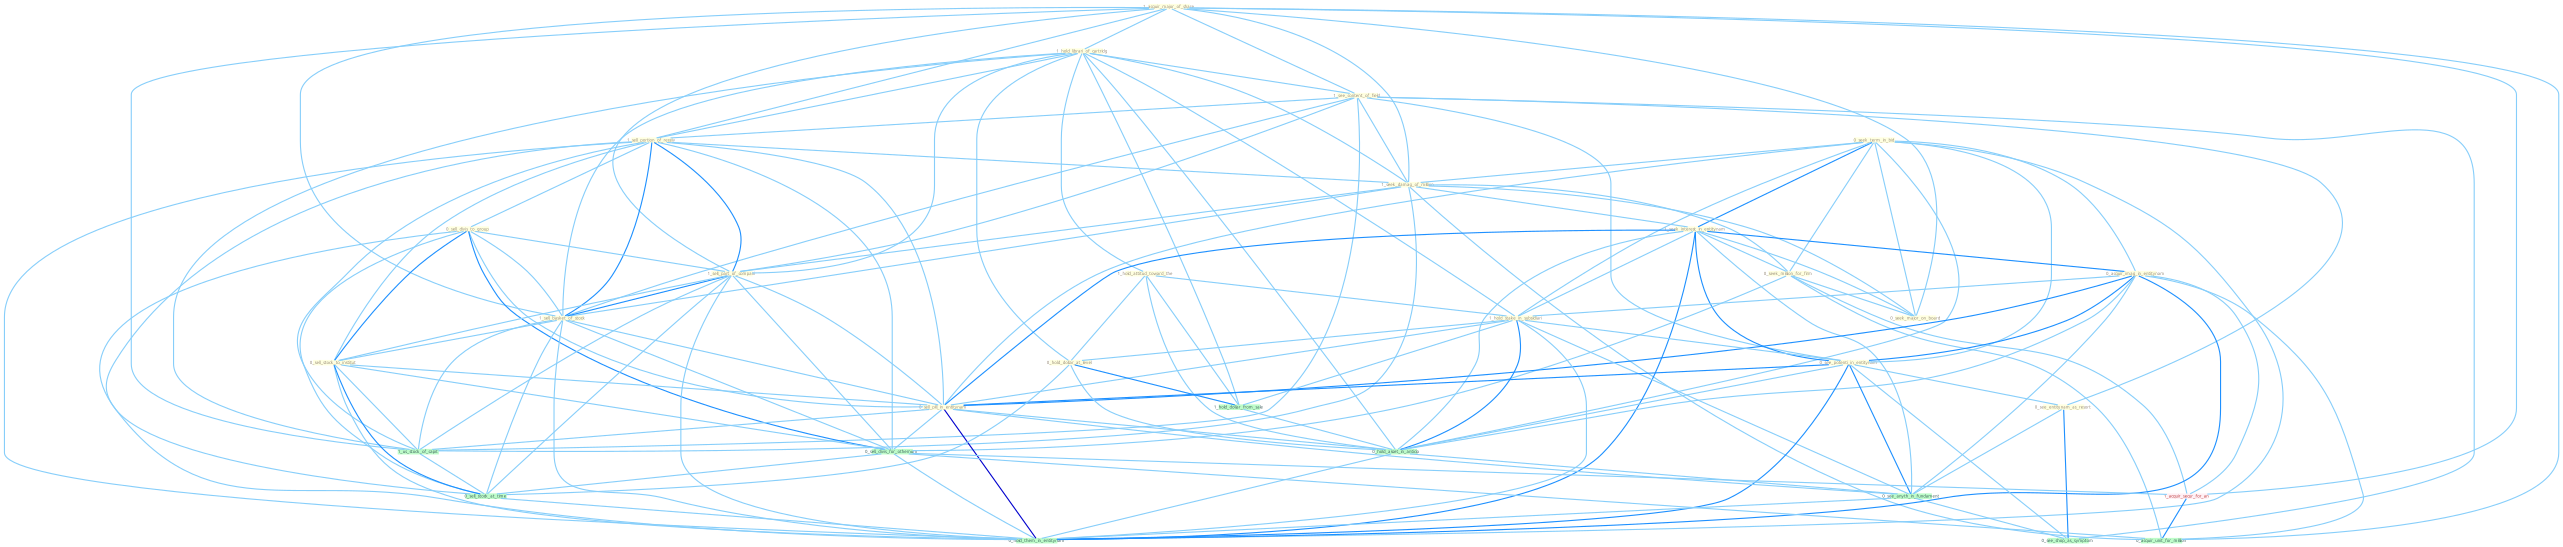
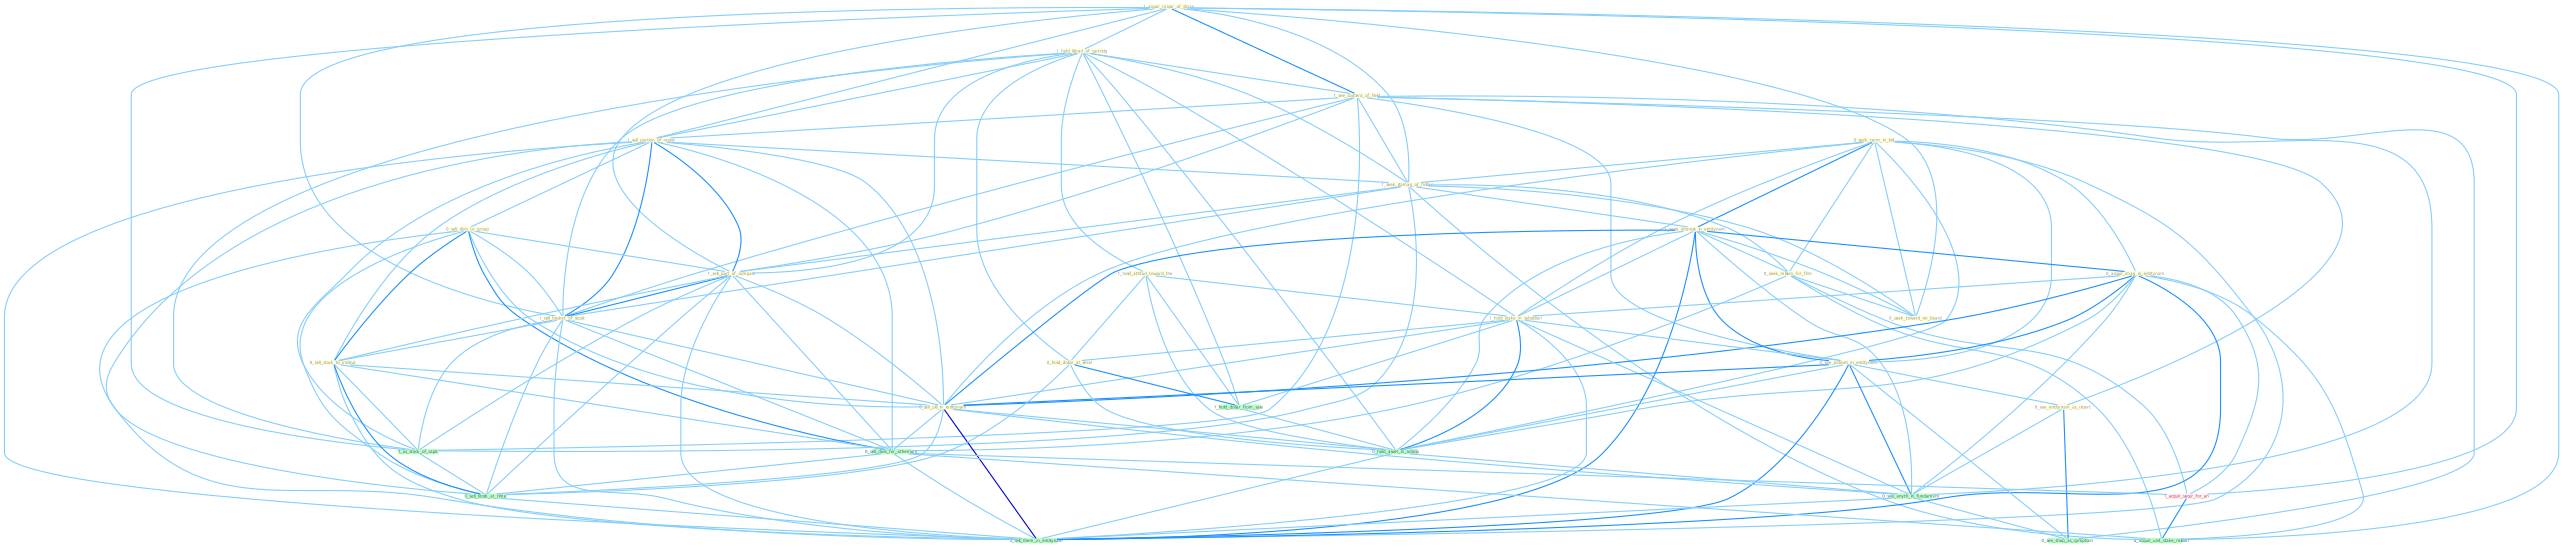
edge "1_acquir_major_of_share" -- "1_see_content_of_field": color #87cefa -> #1e90ff
edge "1_see_content_of_field" -- "0_see_anyth_in_fundament": added
node "0_seek_major_on_board": label "0_seek_major_on_board" -> "0_seek_toward_on_board"
edge "0_sell_pill_in_entitynam" -- "1_us_stock_of_capit": now "0_sell_pill_in_entitynam" -- "0_sell_stock_at_time"
node "0_hold_them_in_entitynam": label "0_hold_them_in_entitynam" -> "0_sell_them_in_entitynam"
node "0_acquir_unit_for_million": label "0_acquir_unit_for_million" -> "0_acquir_unit_stake_million"
